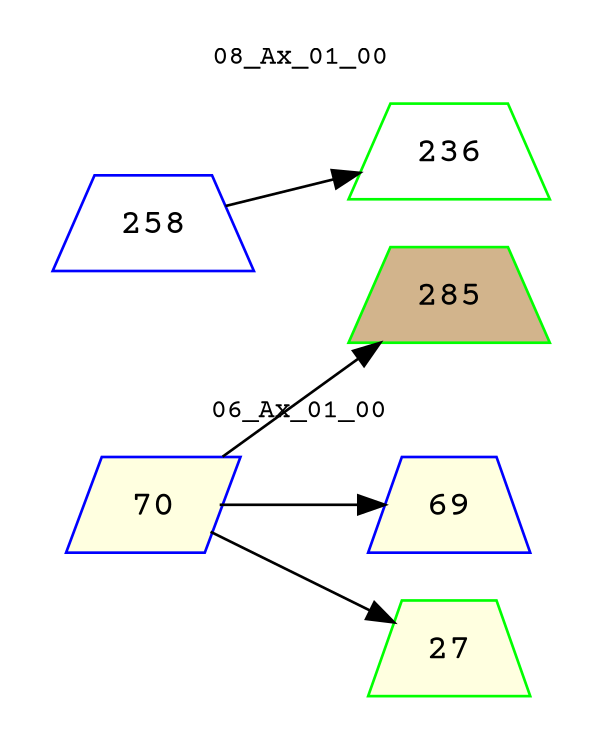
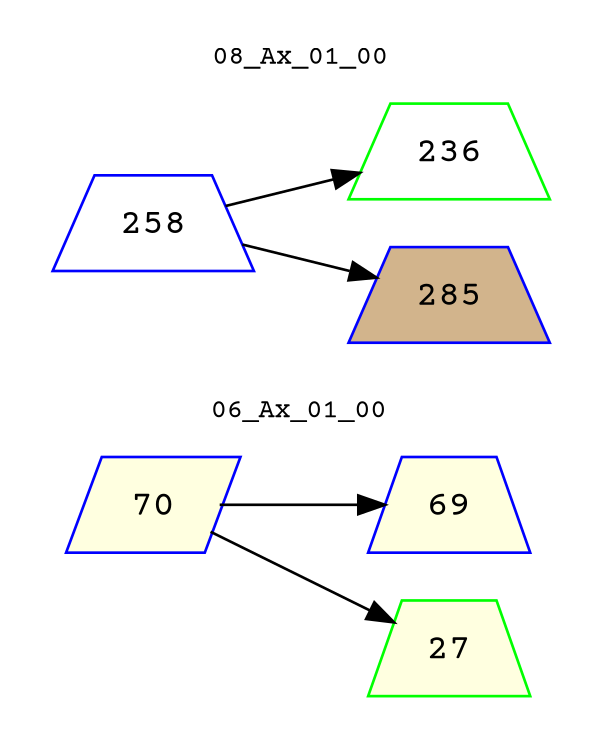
node "285": color green -> blue
edge "70" -> "285": now "258" -> "285"
